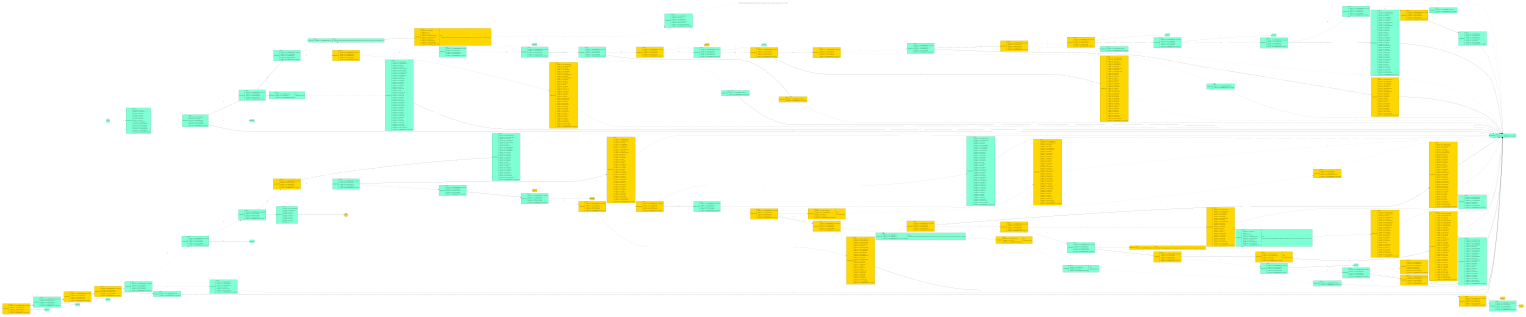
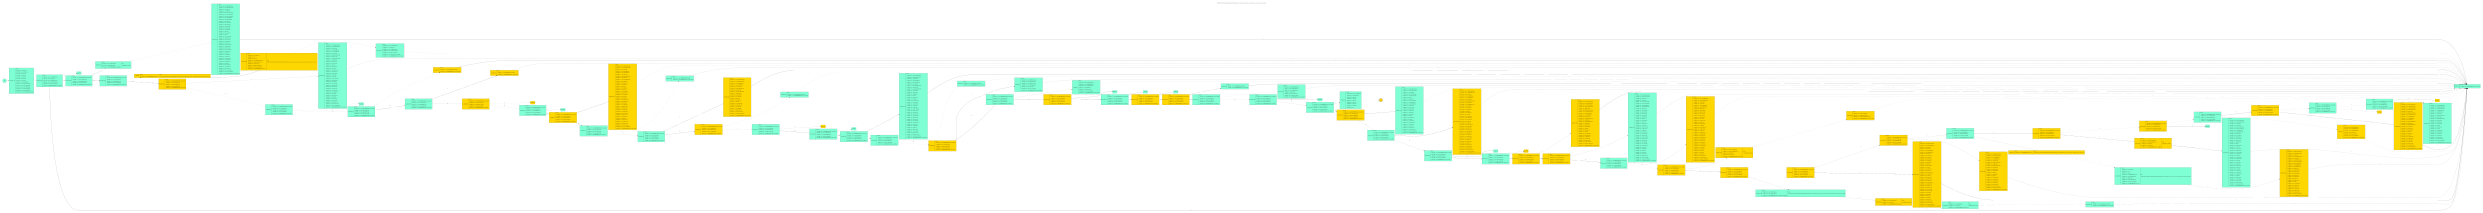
node "0x402788": fillcolor aquamarine -> gold
node "0x402220 [5]": fillcolor aquamarine -> gold
node "0x40191c [25]": fillcolor gold -> aquamarine
node "0x4018d1 [25]": fillcolor gold -> aquamarine
node "0x401d93 [12]": fillcolor aquamarine -> gold
node "0x40258e [144]": fillcolor gold -> aquamarine
node "0x401999 [25]": added
node "0x402523 [95]": added
node "0x402715": fillcolor gold -> aquamarine
node "0x401e61 [153]": fillcolor gold -> aquamarine
node "0x4022fd [109]": fillcolor aquamarine -> gold
node "0x401ba6 [25]": fillcolor aquamarine -> gold
node "0x401bf1 [25]": fillcolor gold -> aquamarine
